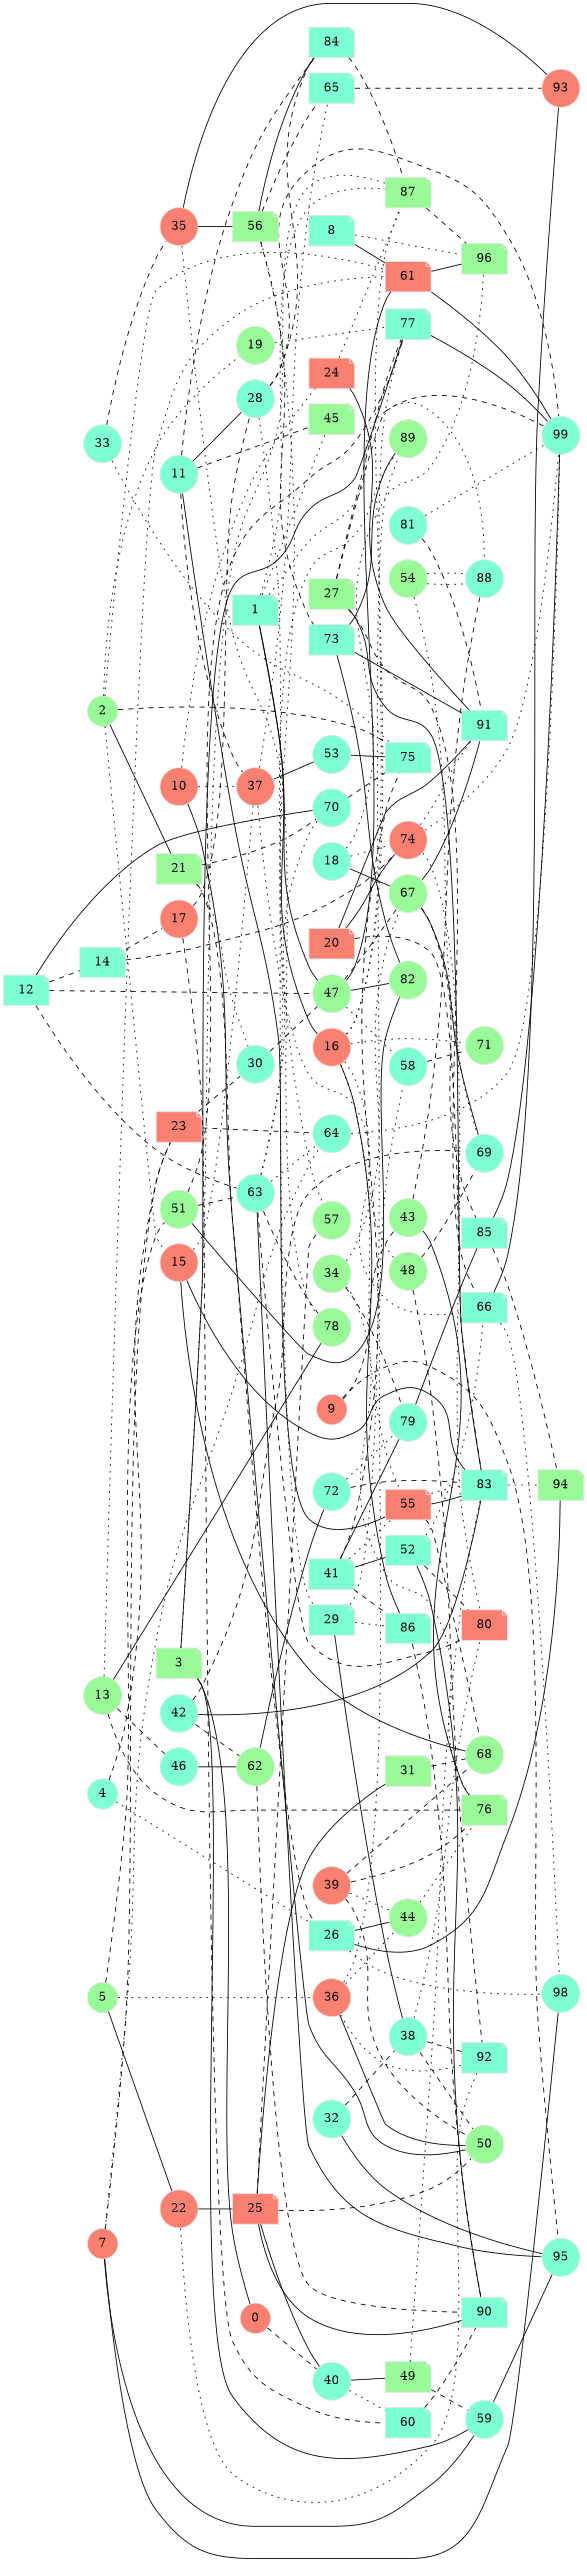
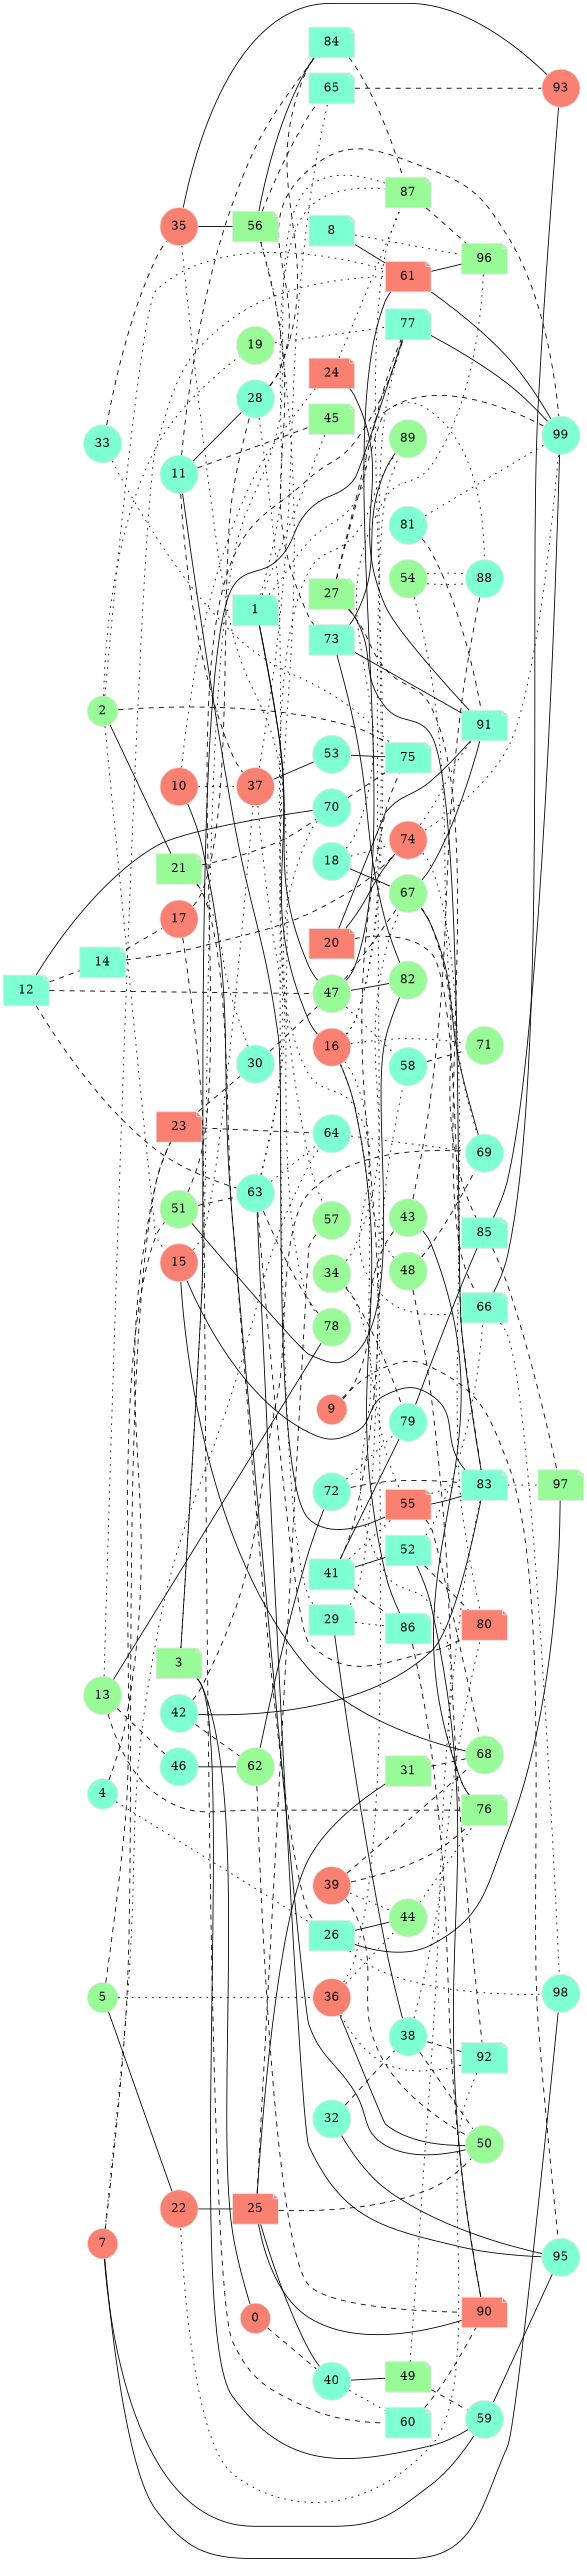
edge "99" -- "64": now "69" -- "64"
node "94": label "94" -> "97"
node "90": fillcolor aquamarine -> salmon
